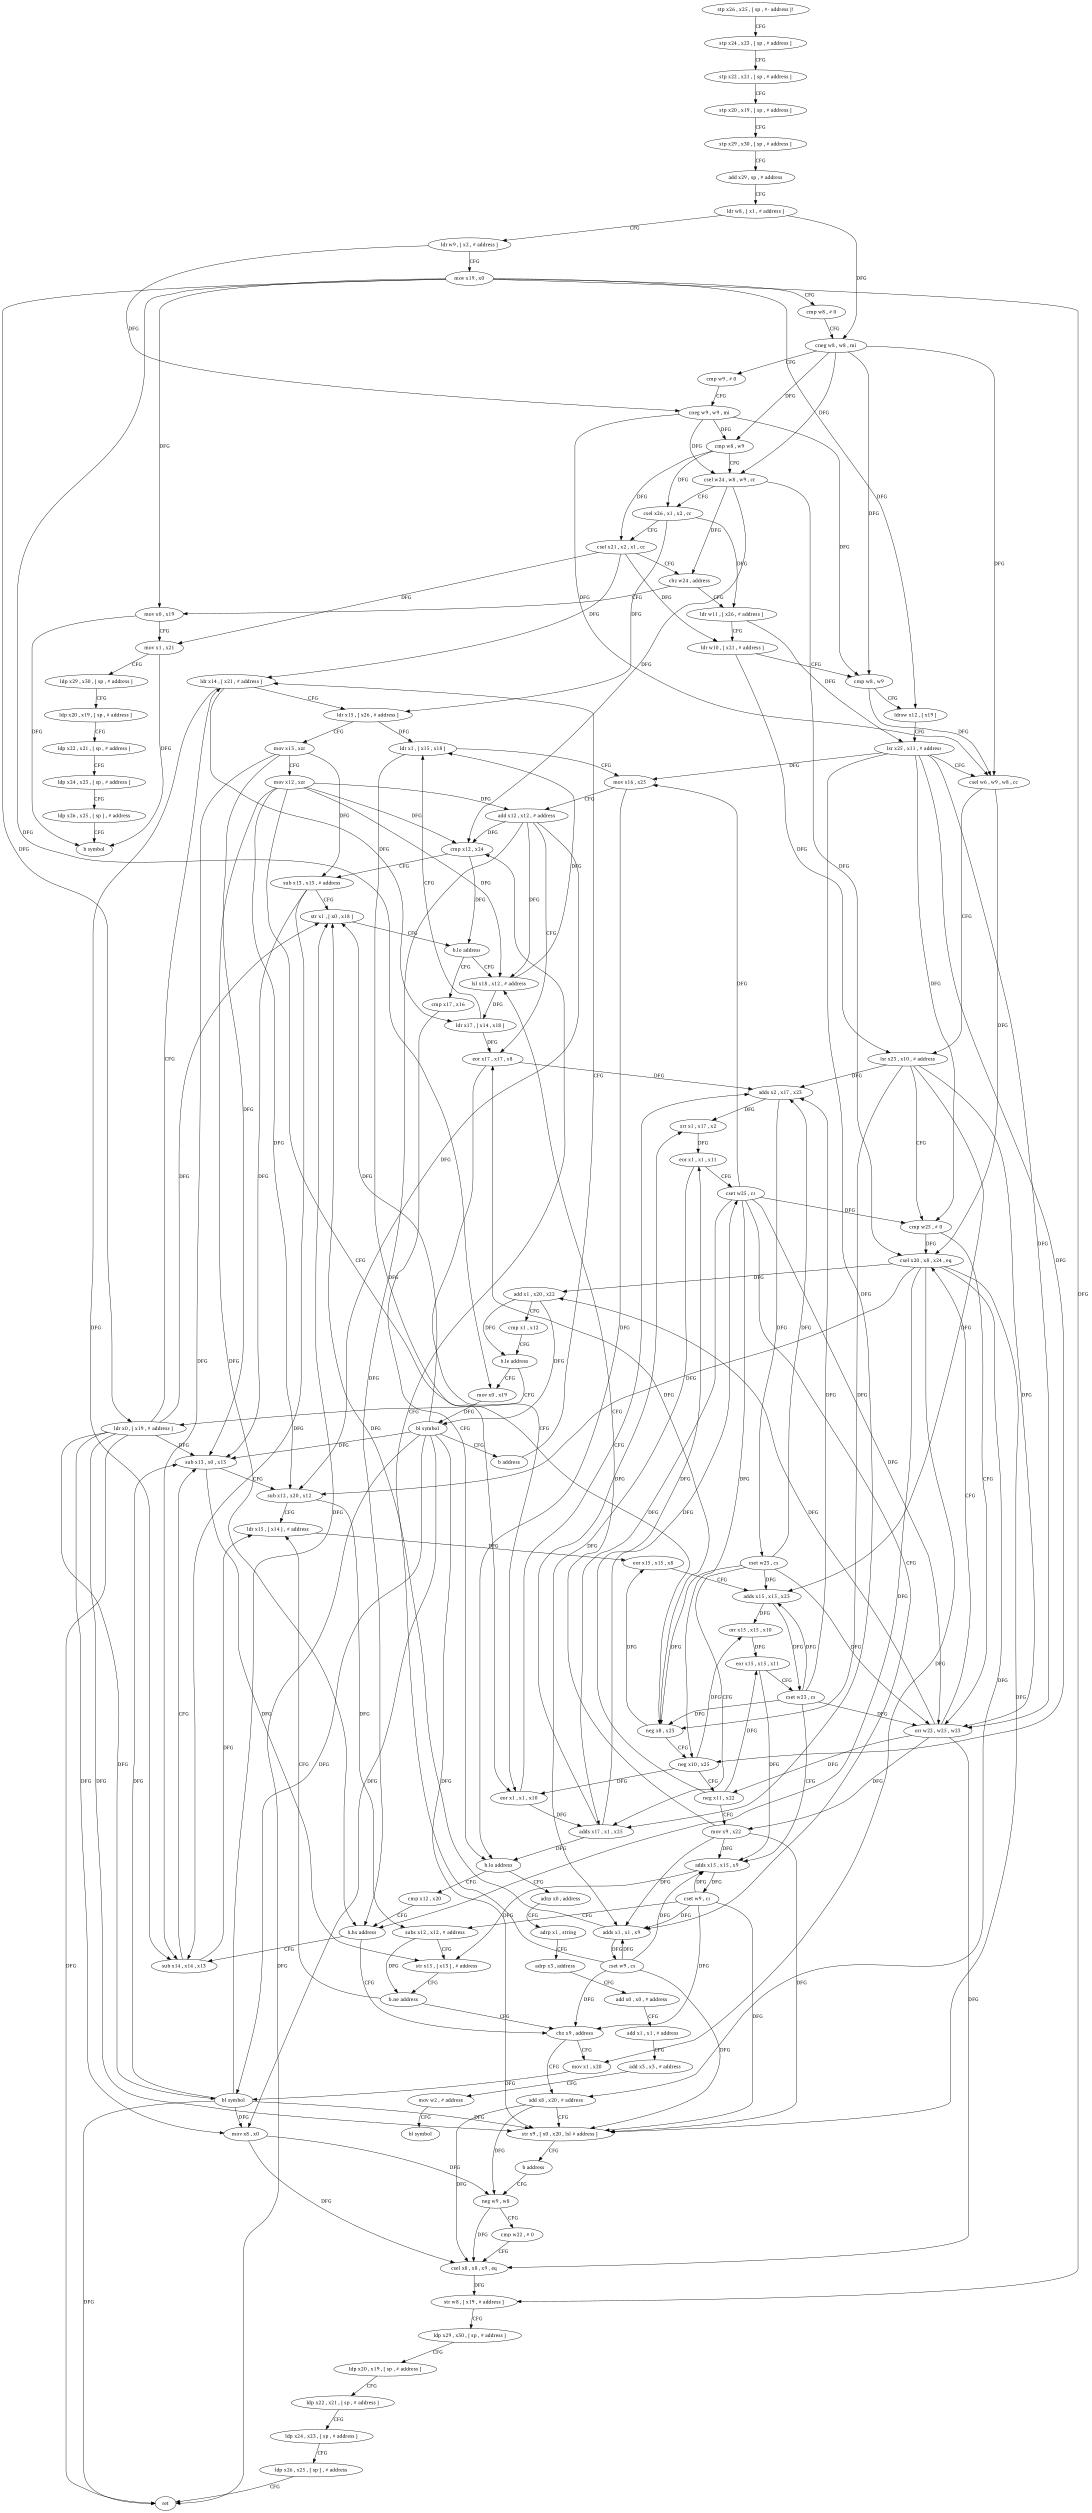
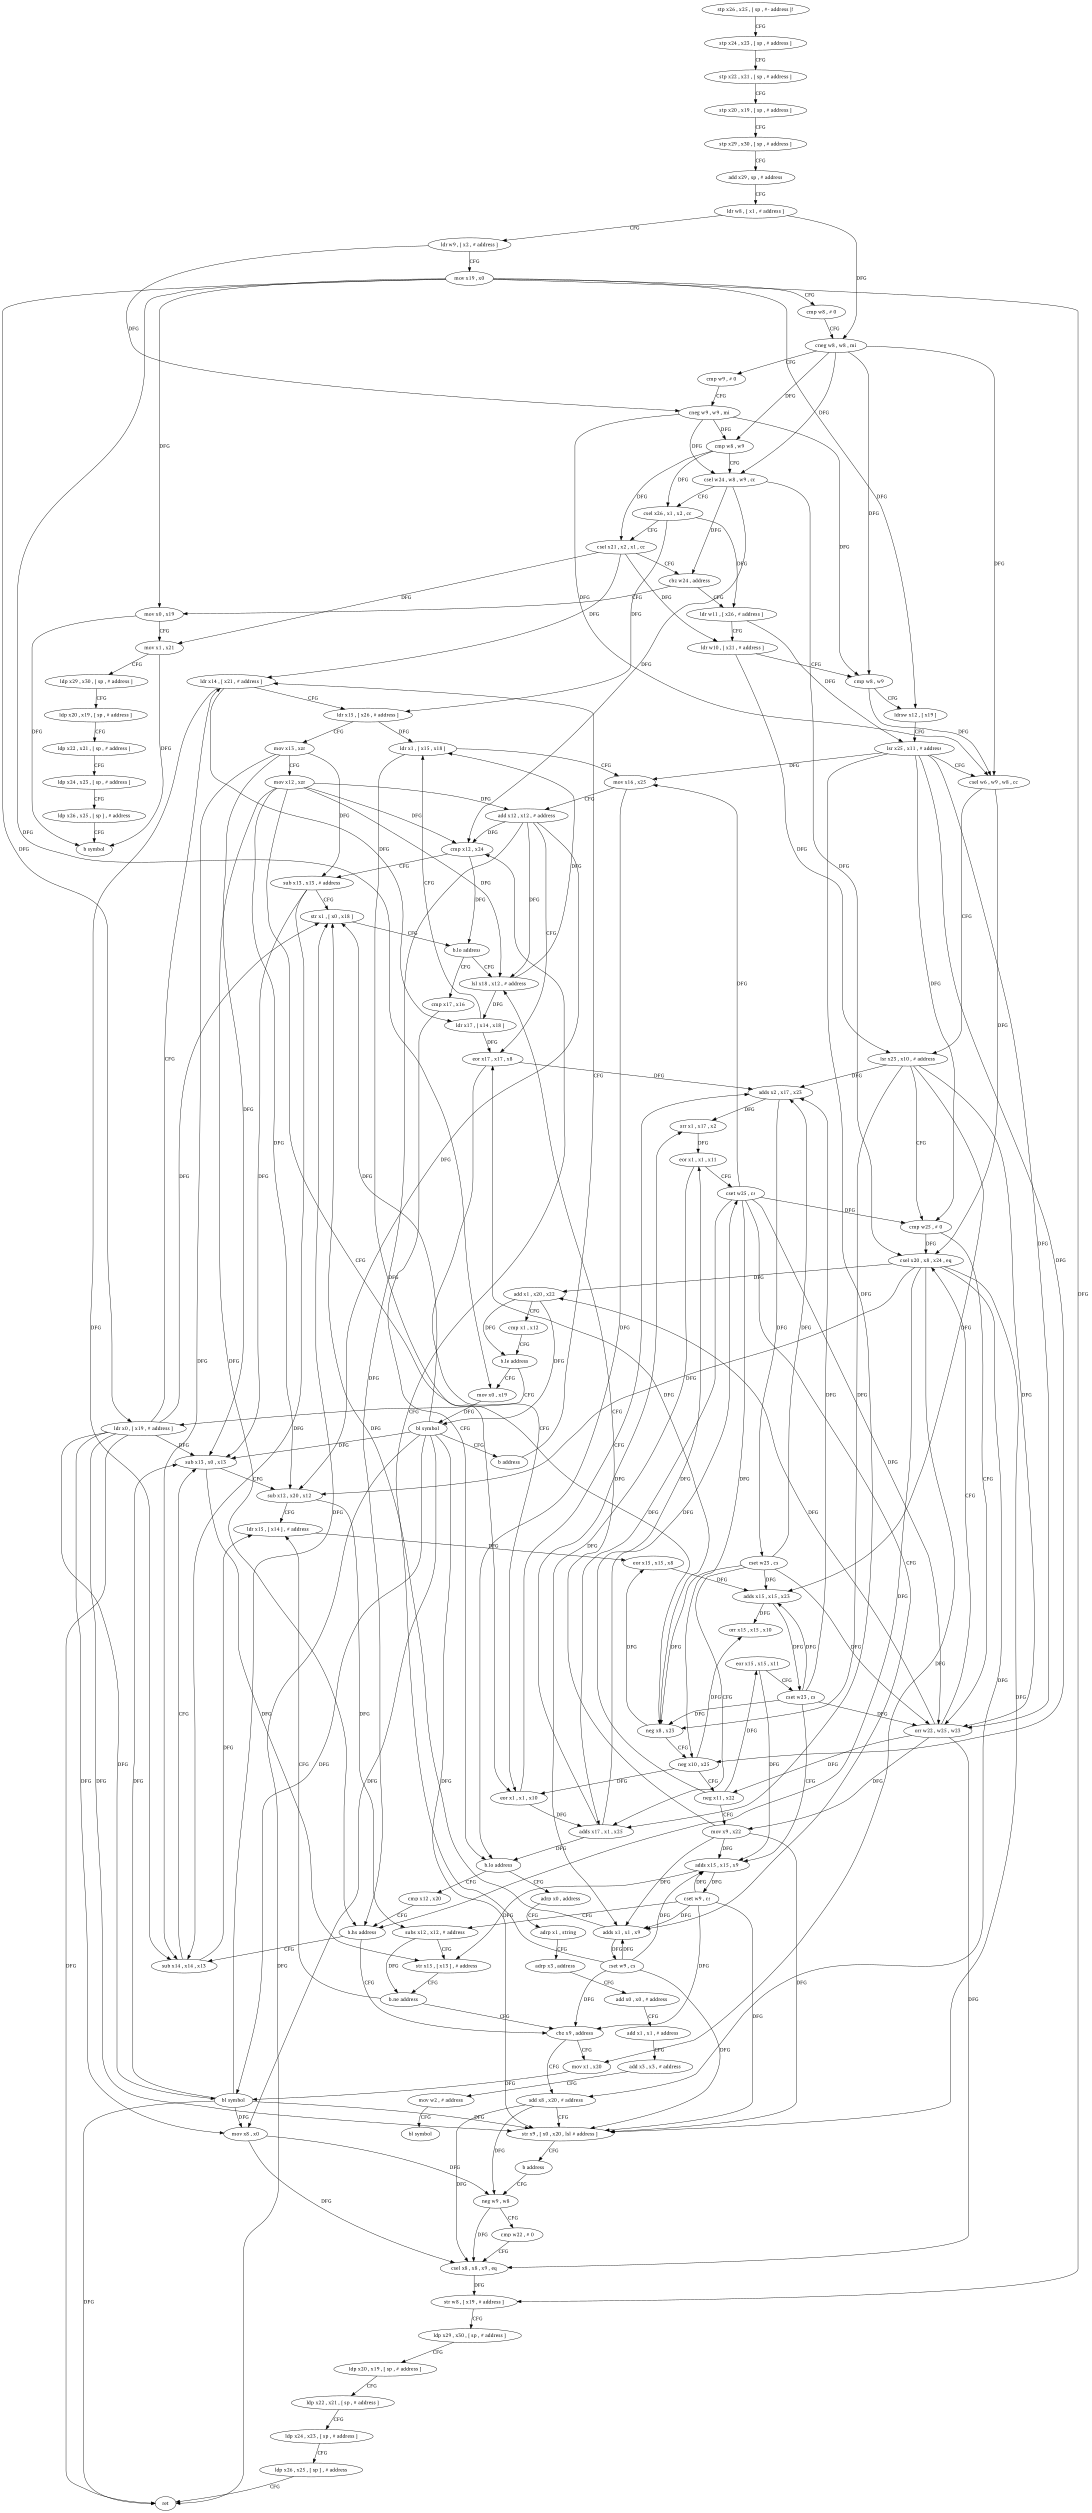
edge "eor x15 , x15 , x8" -> "adds x15 , x15 , x23": label "CFG" -> "DFG"
edge "orr x15 , x15 , x10" -> "eor x15 , x15 , x11": removed, label "DFG"
